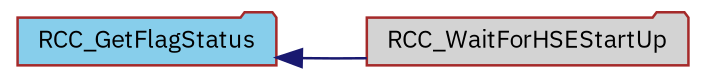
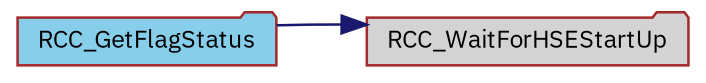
edge "RCC_WaitForHSEStartUp" -> "RCC_GetFlagStatus": reversed
